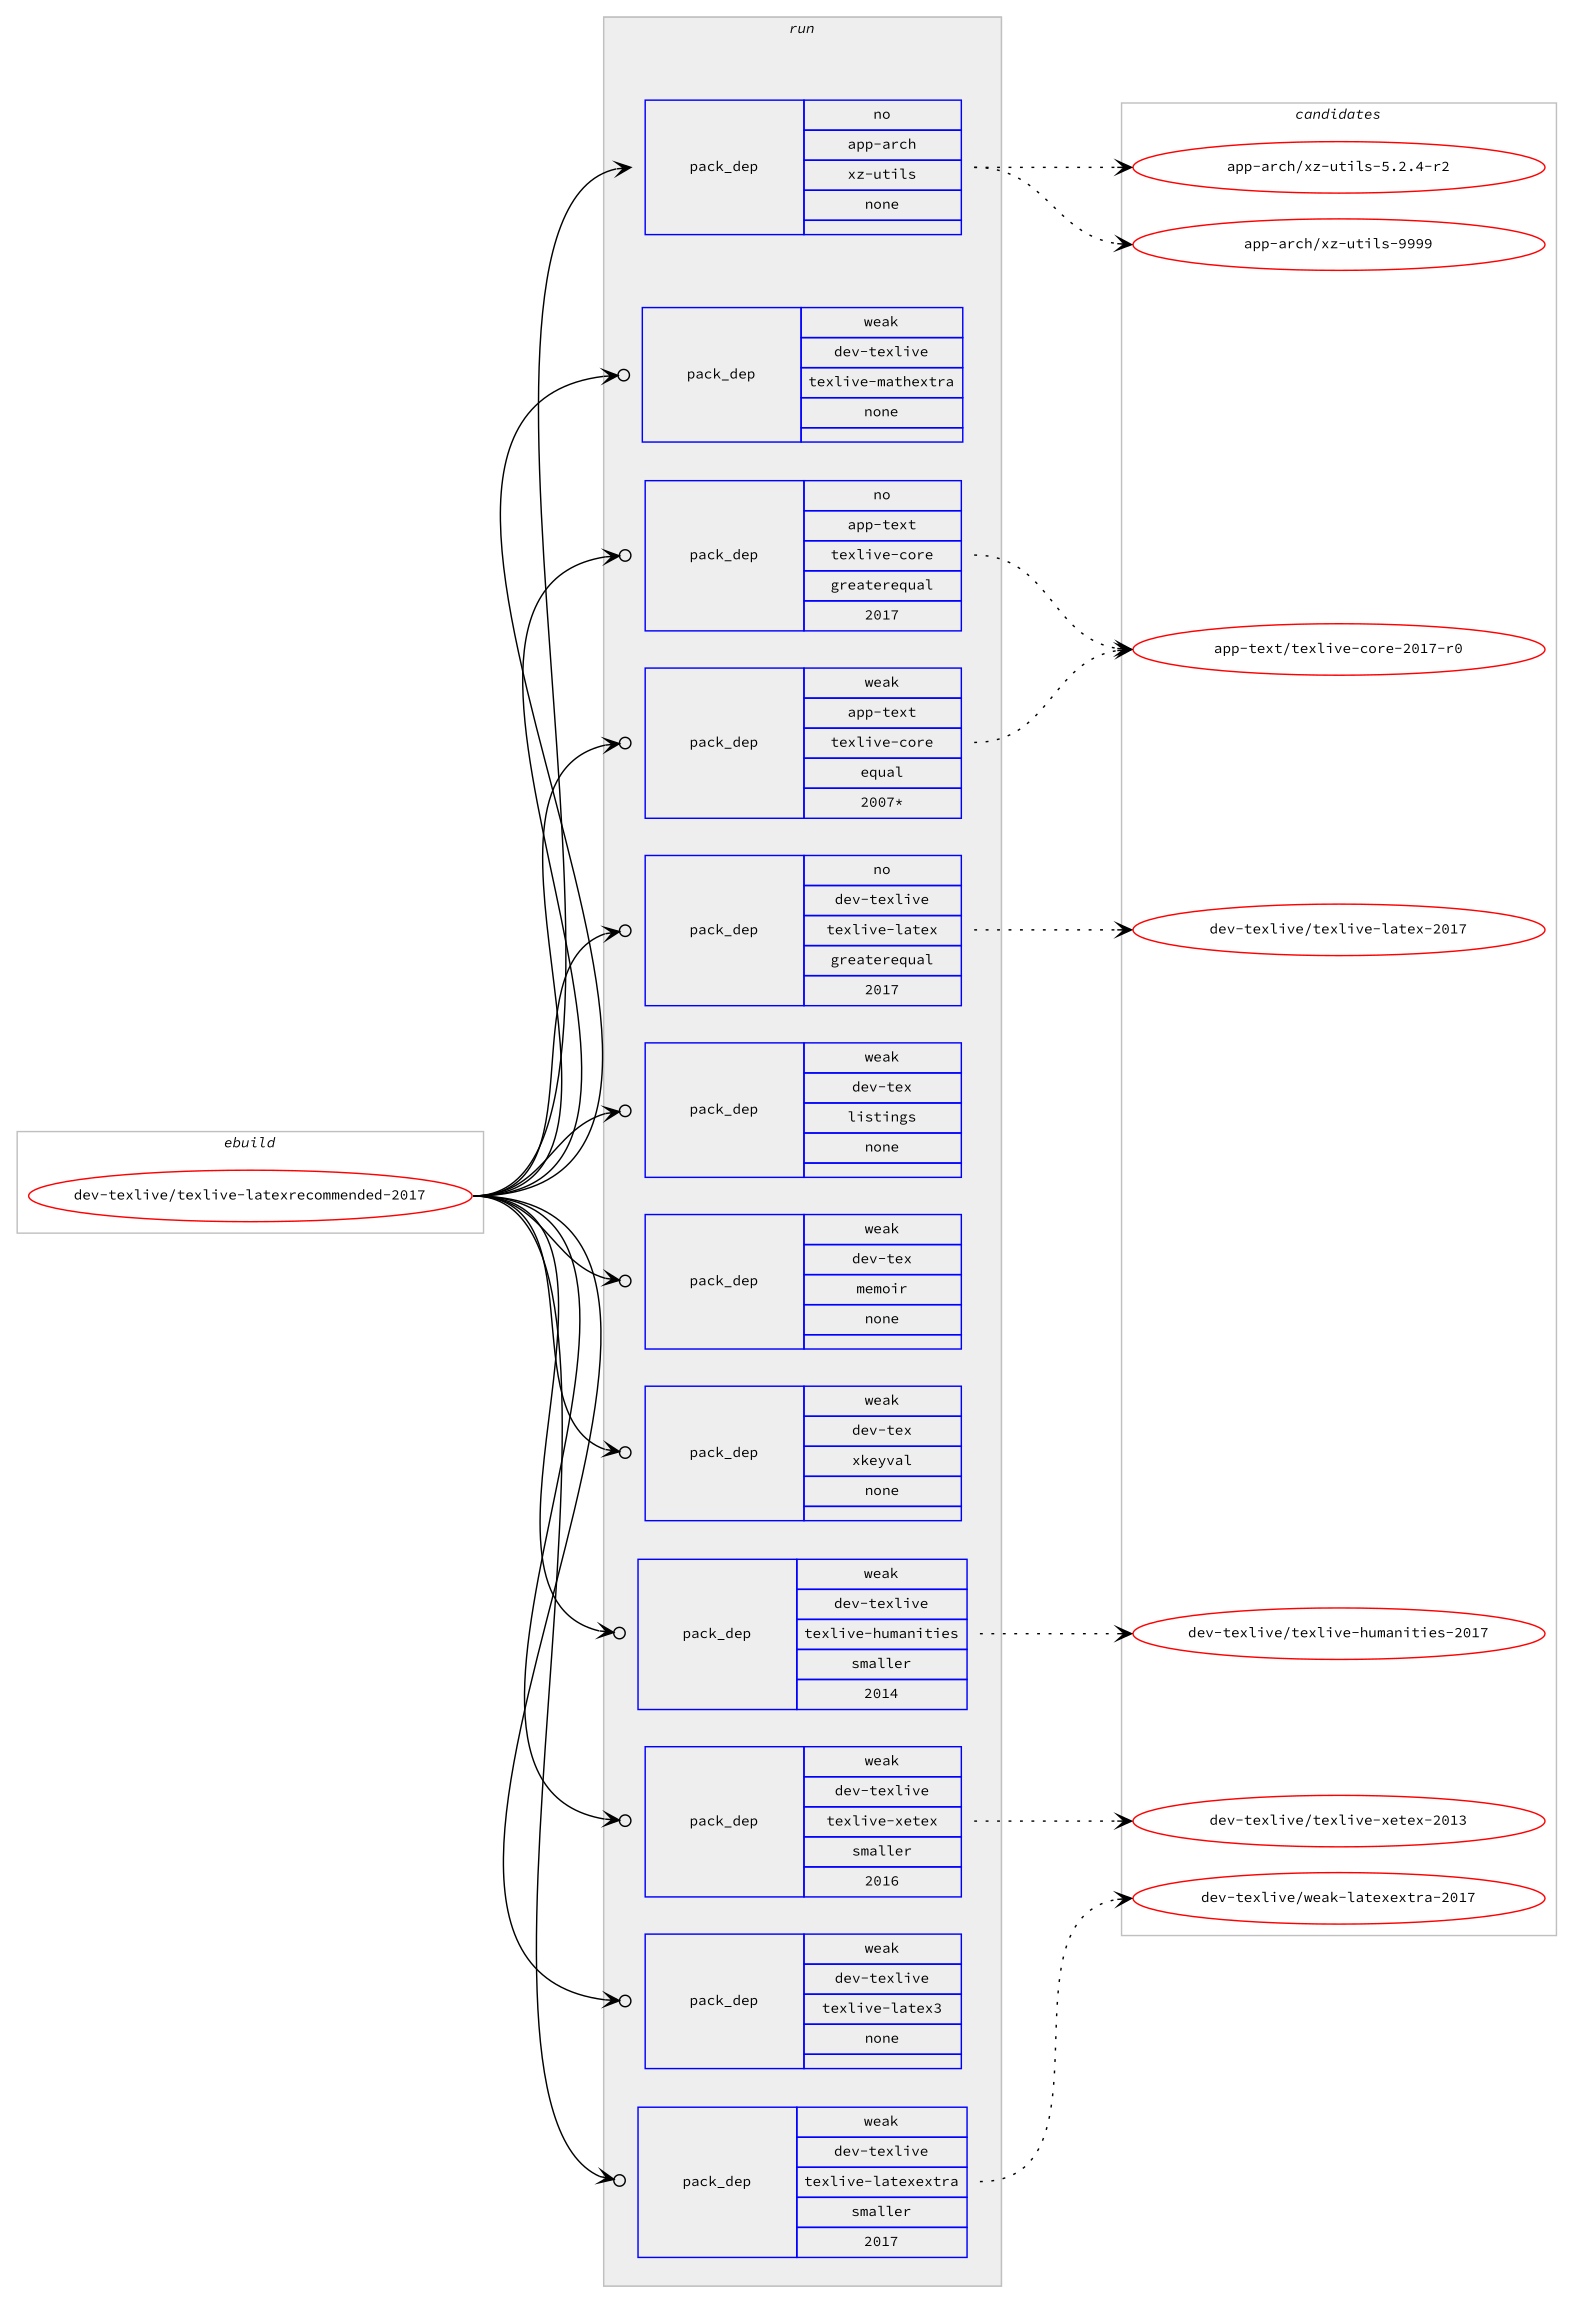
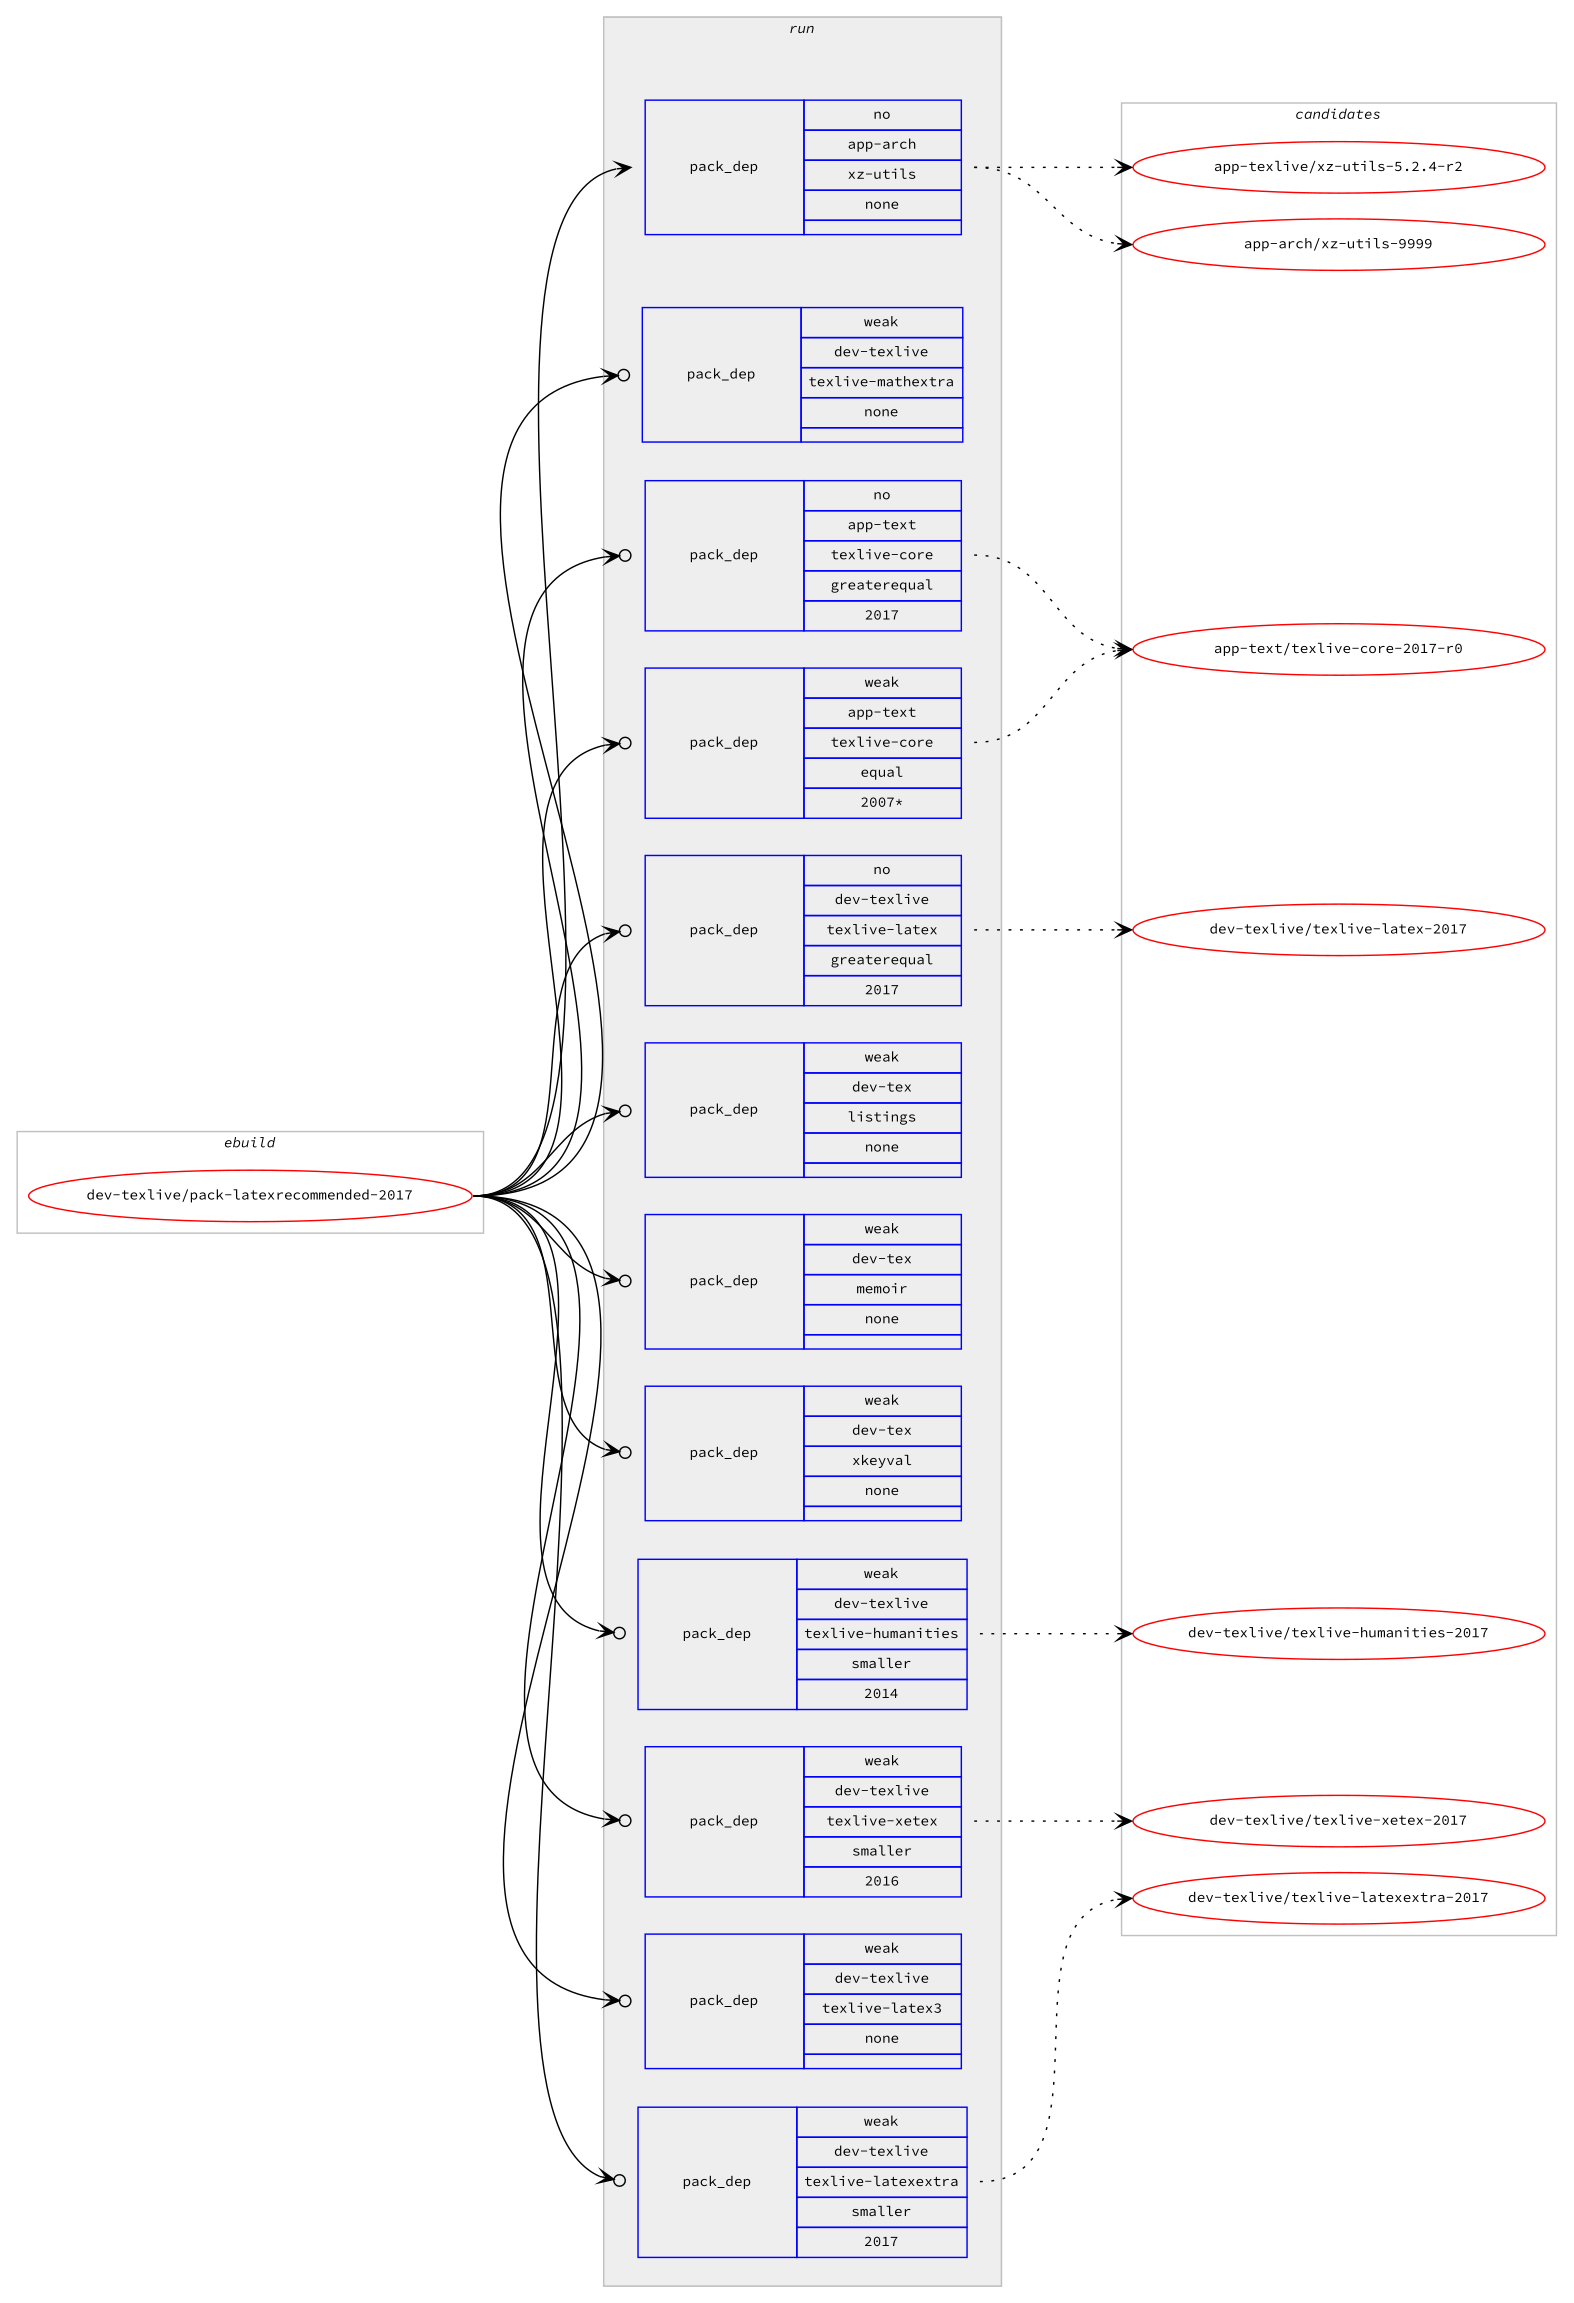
node "app-arch/xz-utils-5.2.4-r2": label "app-arch/xz-utils-5.2.4-r2" -> "app-texlive/xz-utils-5.2.4-r2"
node "dev-texlive/texlive-latexrecommended-2017": label "dev-texlive/texlive-latexrecommended-2017" -> "dev-texlive/pack-latexrecommended-2017"
node "dev-texlive/texlive-xetex-2013": label "dev-texlive/texlive-xetex-2013" -> "dev-texlive/texlive-xetex-2017"
node "dev-texlive/weak-latexextra-2017": label "dev-texlive/weak-latexextra-2017" -> "dev-texlive/texlive-latexextra-2017"
